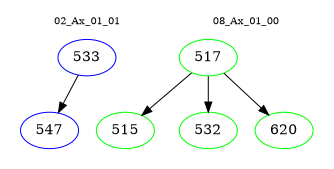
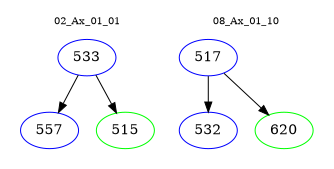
cluster "08_Ax_01_00": label "08_Ax_01_00" -> "08_Ax_01_10"
node "517": color green -> blue
edge "517" -> "515": now "533" -> "515"
node "547": label "547" -> "557"
node "532": color green -> blue
